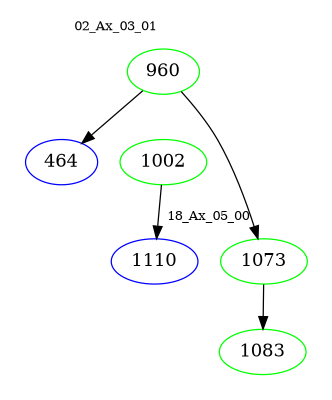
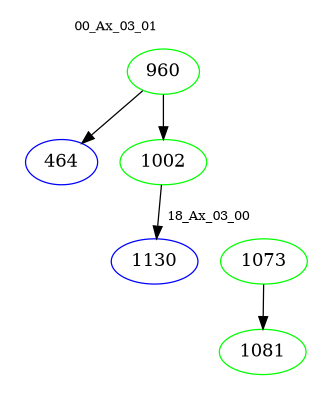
cluster "02_Ax_03_01": label "02_Ax_03_01" -> "00_Ax_03_01"
edge "960" -> "1073": now "960" -> "1002"
cluster "18_Ax_05_00": label "18_Ax_05_00" -> "18_Ax_03_00"
node "1110": label "1110" -> "1130"
node "1083": label "1083" -> "1081"
